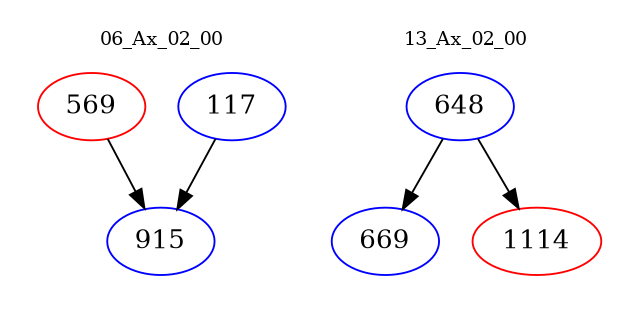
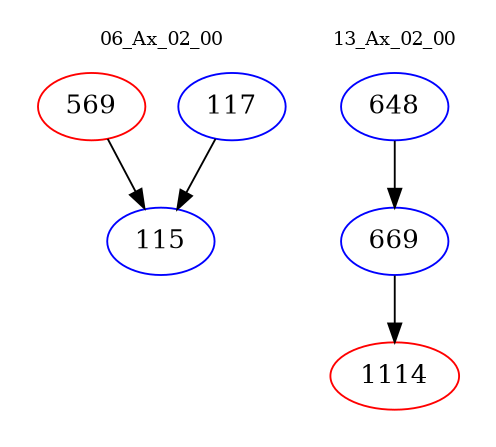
edge "648" -> "1114": now "669" -> "1114"
node "915": label "915" -> "115"
